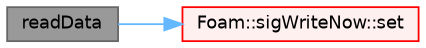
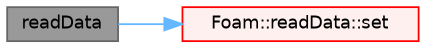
node "Foam::sigWriteNow::set": label "Foam::sigWriteNow::set" -> "Foam::readData::set"
